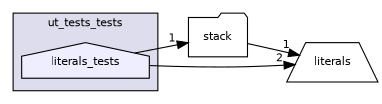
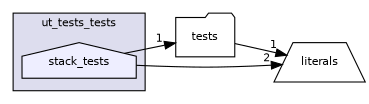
node "stack": label "stack" -> "tests"
node "literals_tests": label "literals_tests" -> "stack_tests"
